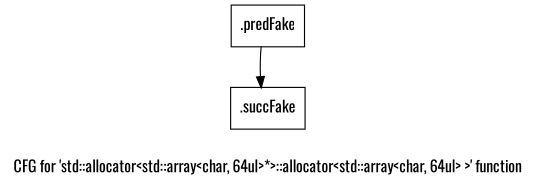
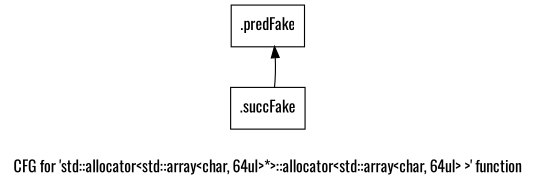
edge ".predFake" -> ".succFake": reversed
